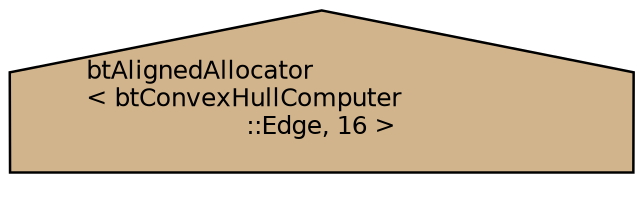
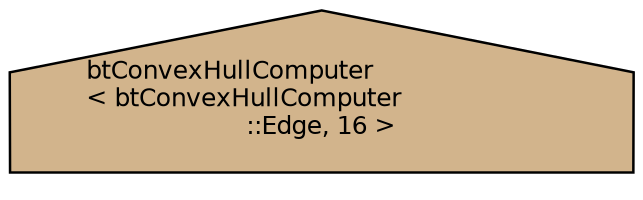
node "btAlignedAllocator < btConvexHullComputer ::Edge, 16 >": label "btAlignedAllocator < btConvexHullComputer ::Edge, 16 >" -> "btConvexHullComputer < btConvexHullComputer ::Edge, 16 >"
